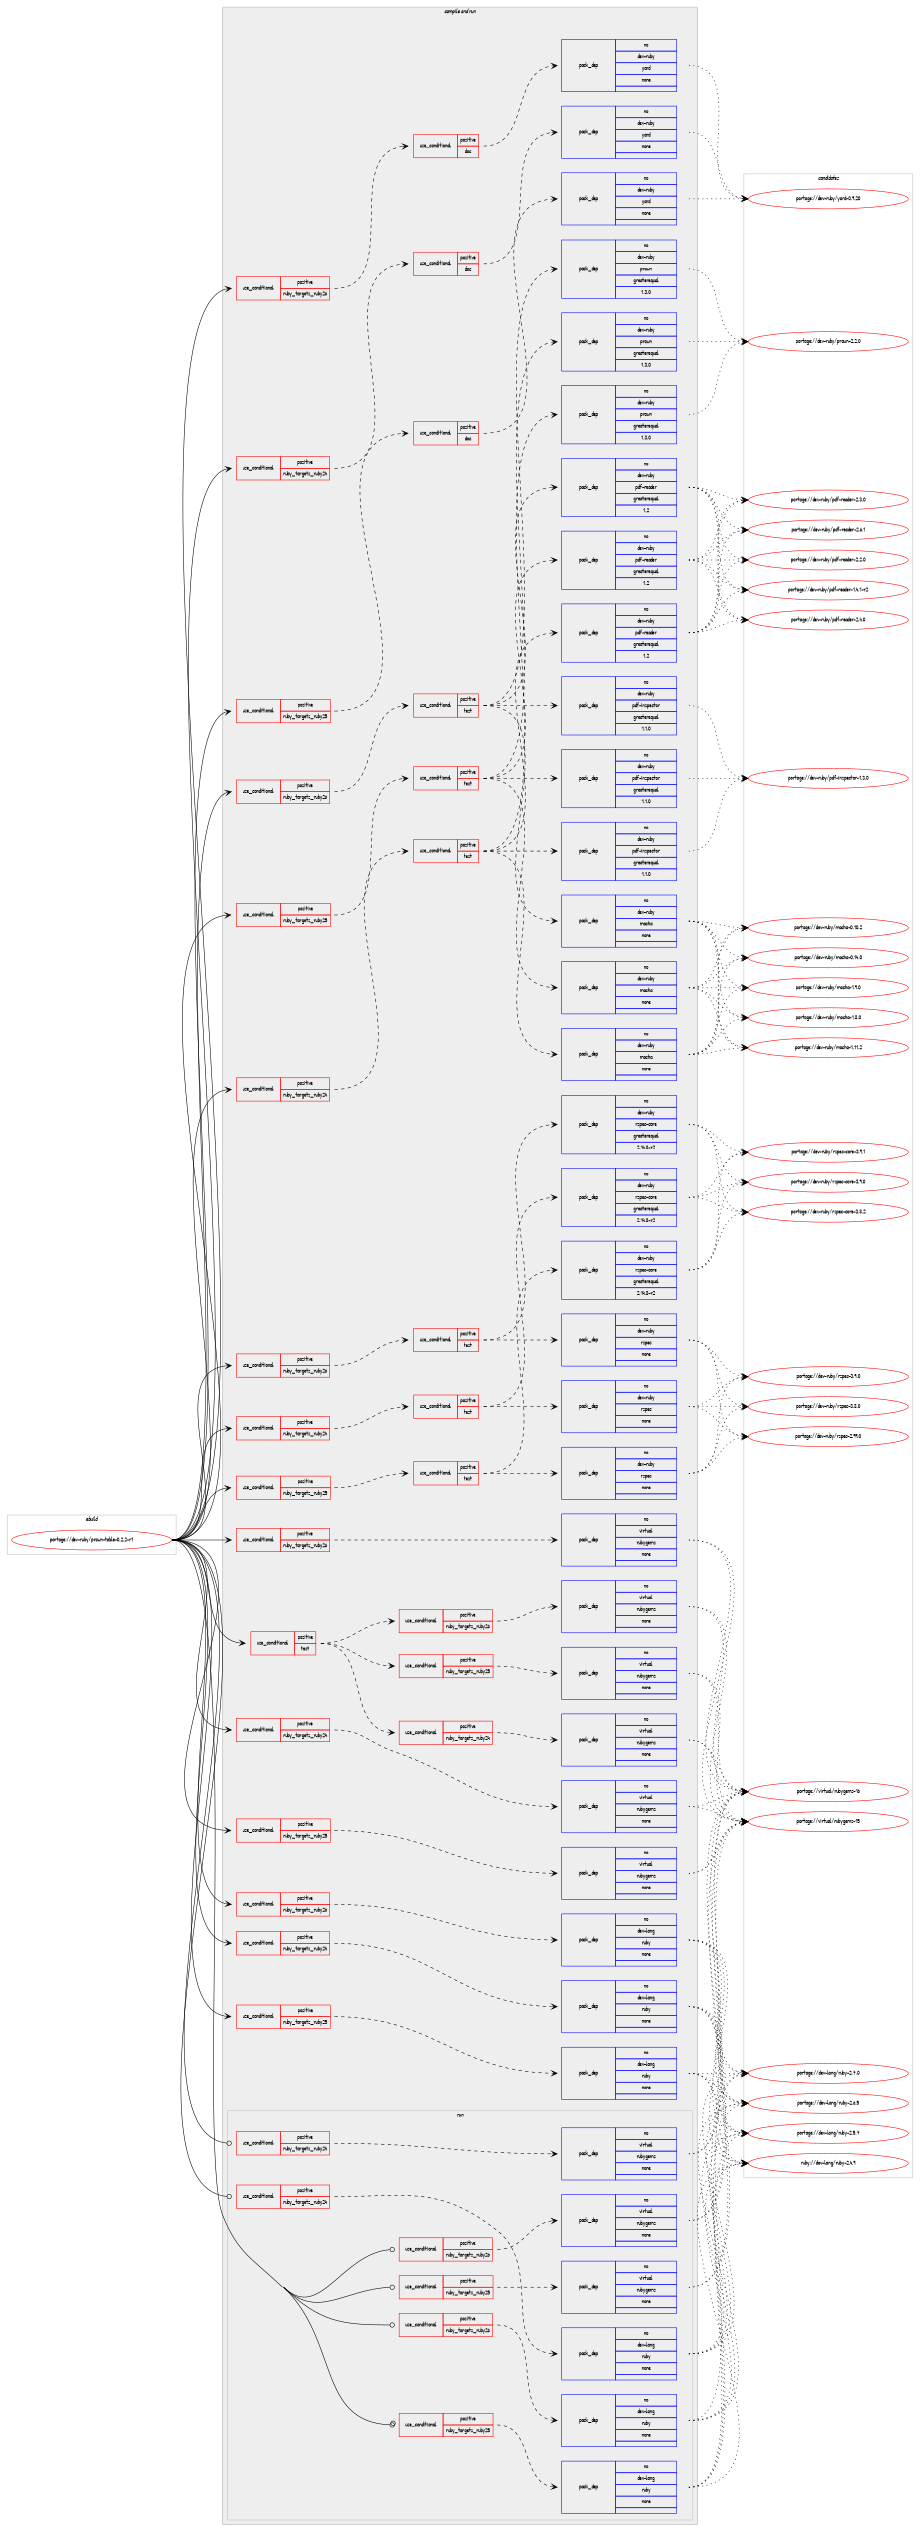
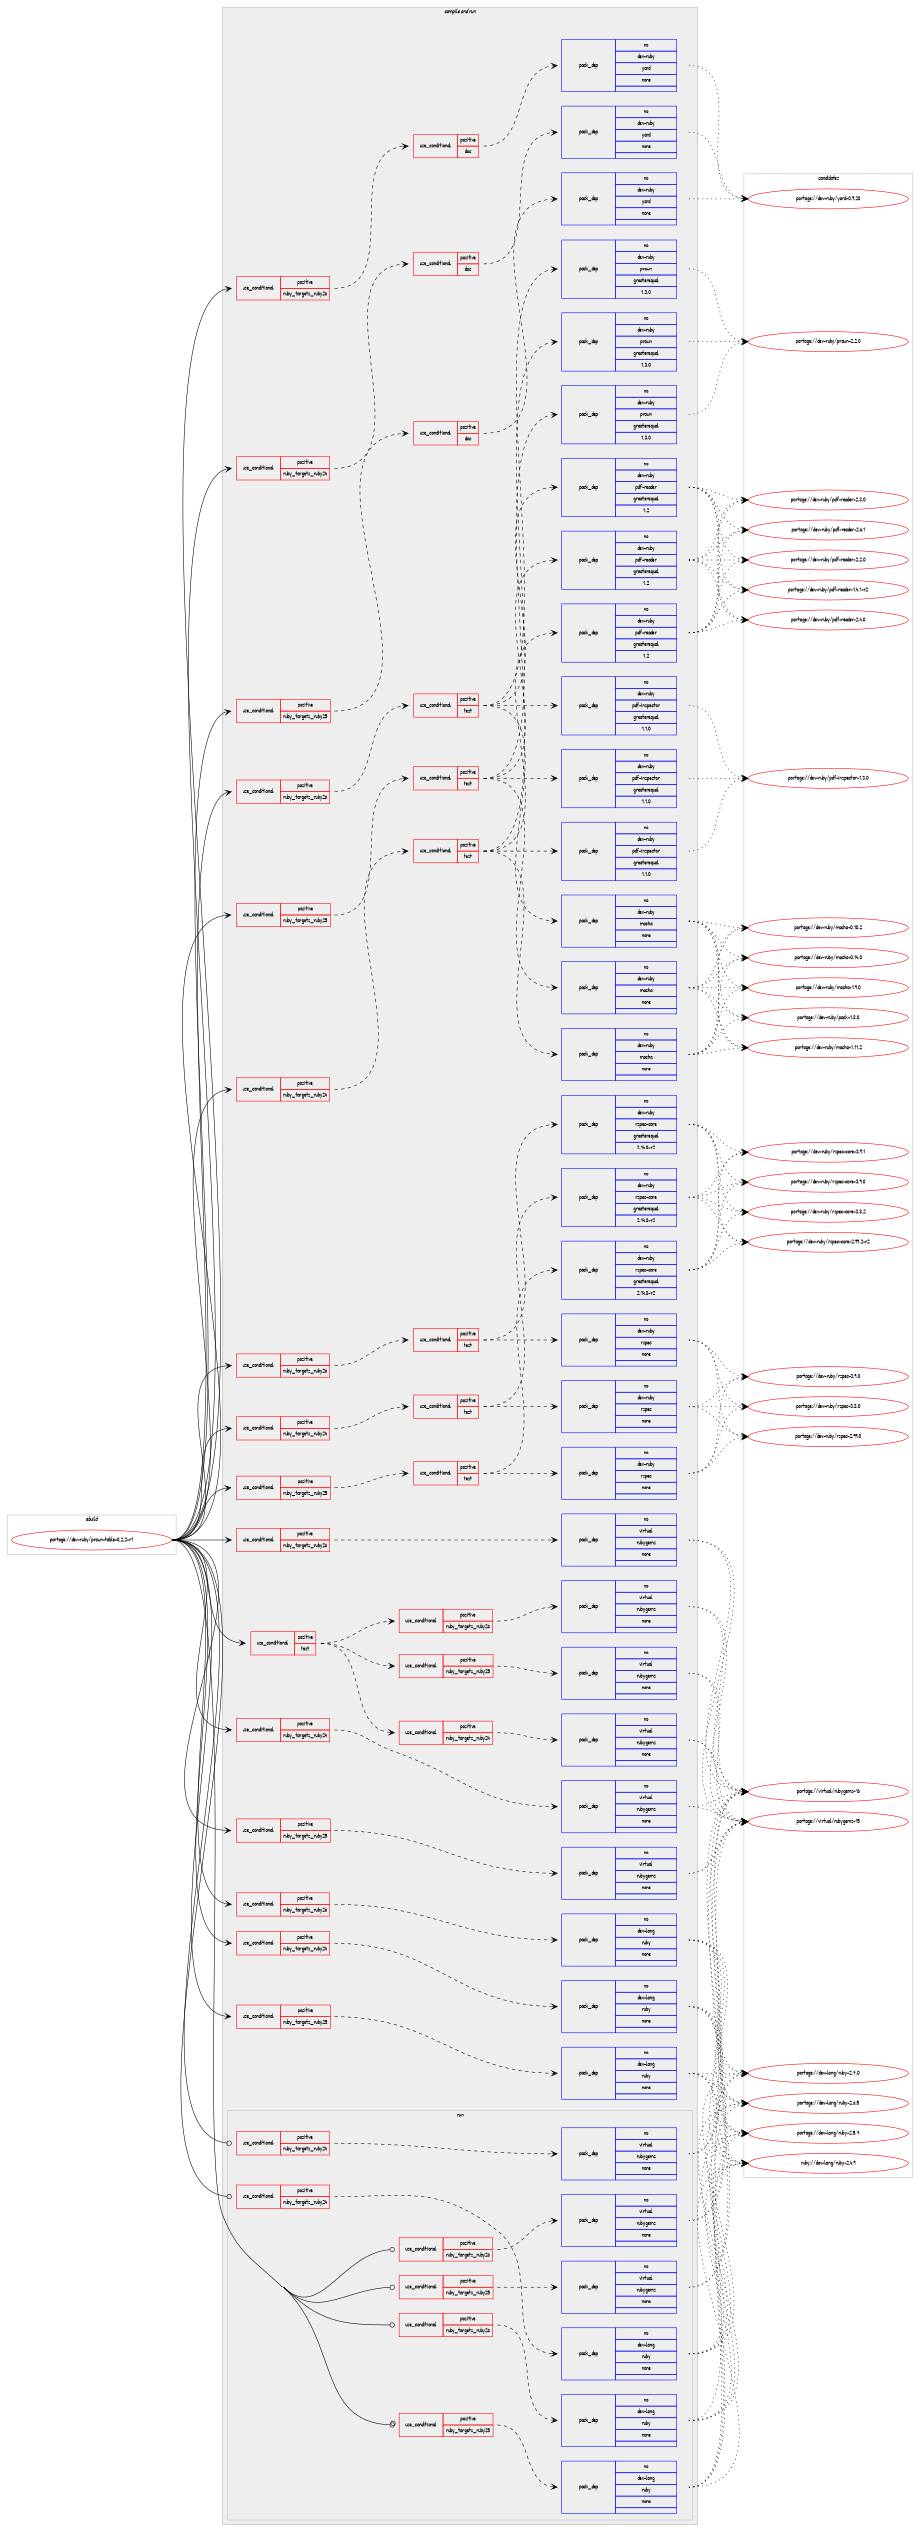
node "portage://dev-ruby/mocha-1.8.0": label "portage://dev-ruby/mocha-1.8.0" -> "portage://dev-ruby/pack-1.8.0"
node "portage://dev-ruby/rspec-core-2.99.2-r2": added
